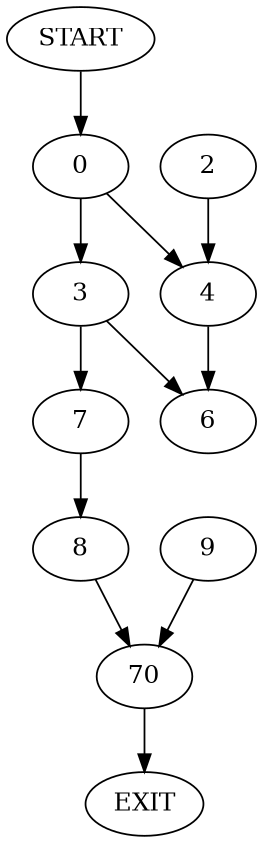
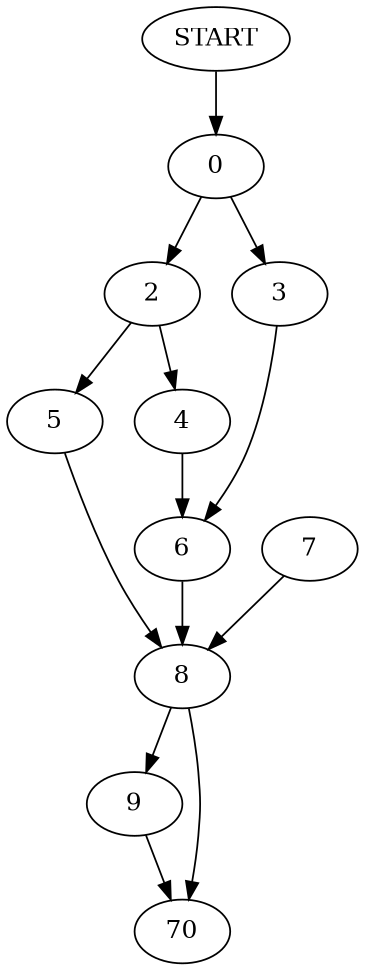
edge "0" -> "4": now "0" -> "2"
edge "3" -> "7": removed
node "5": added
edge "6" -> "8": added
edge "8" -> "9": added
node "EXIT": removed
